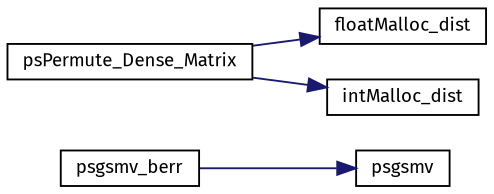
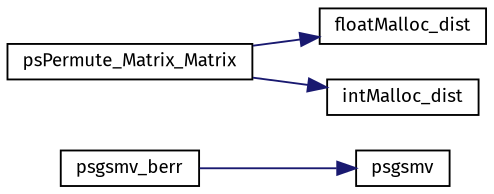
node "psPermute_Dense_Matrix": label "psPermute_Dense_Matrix" -> "psPermute_Matrix_Matrix"
